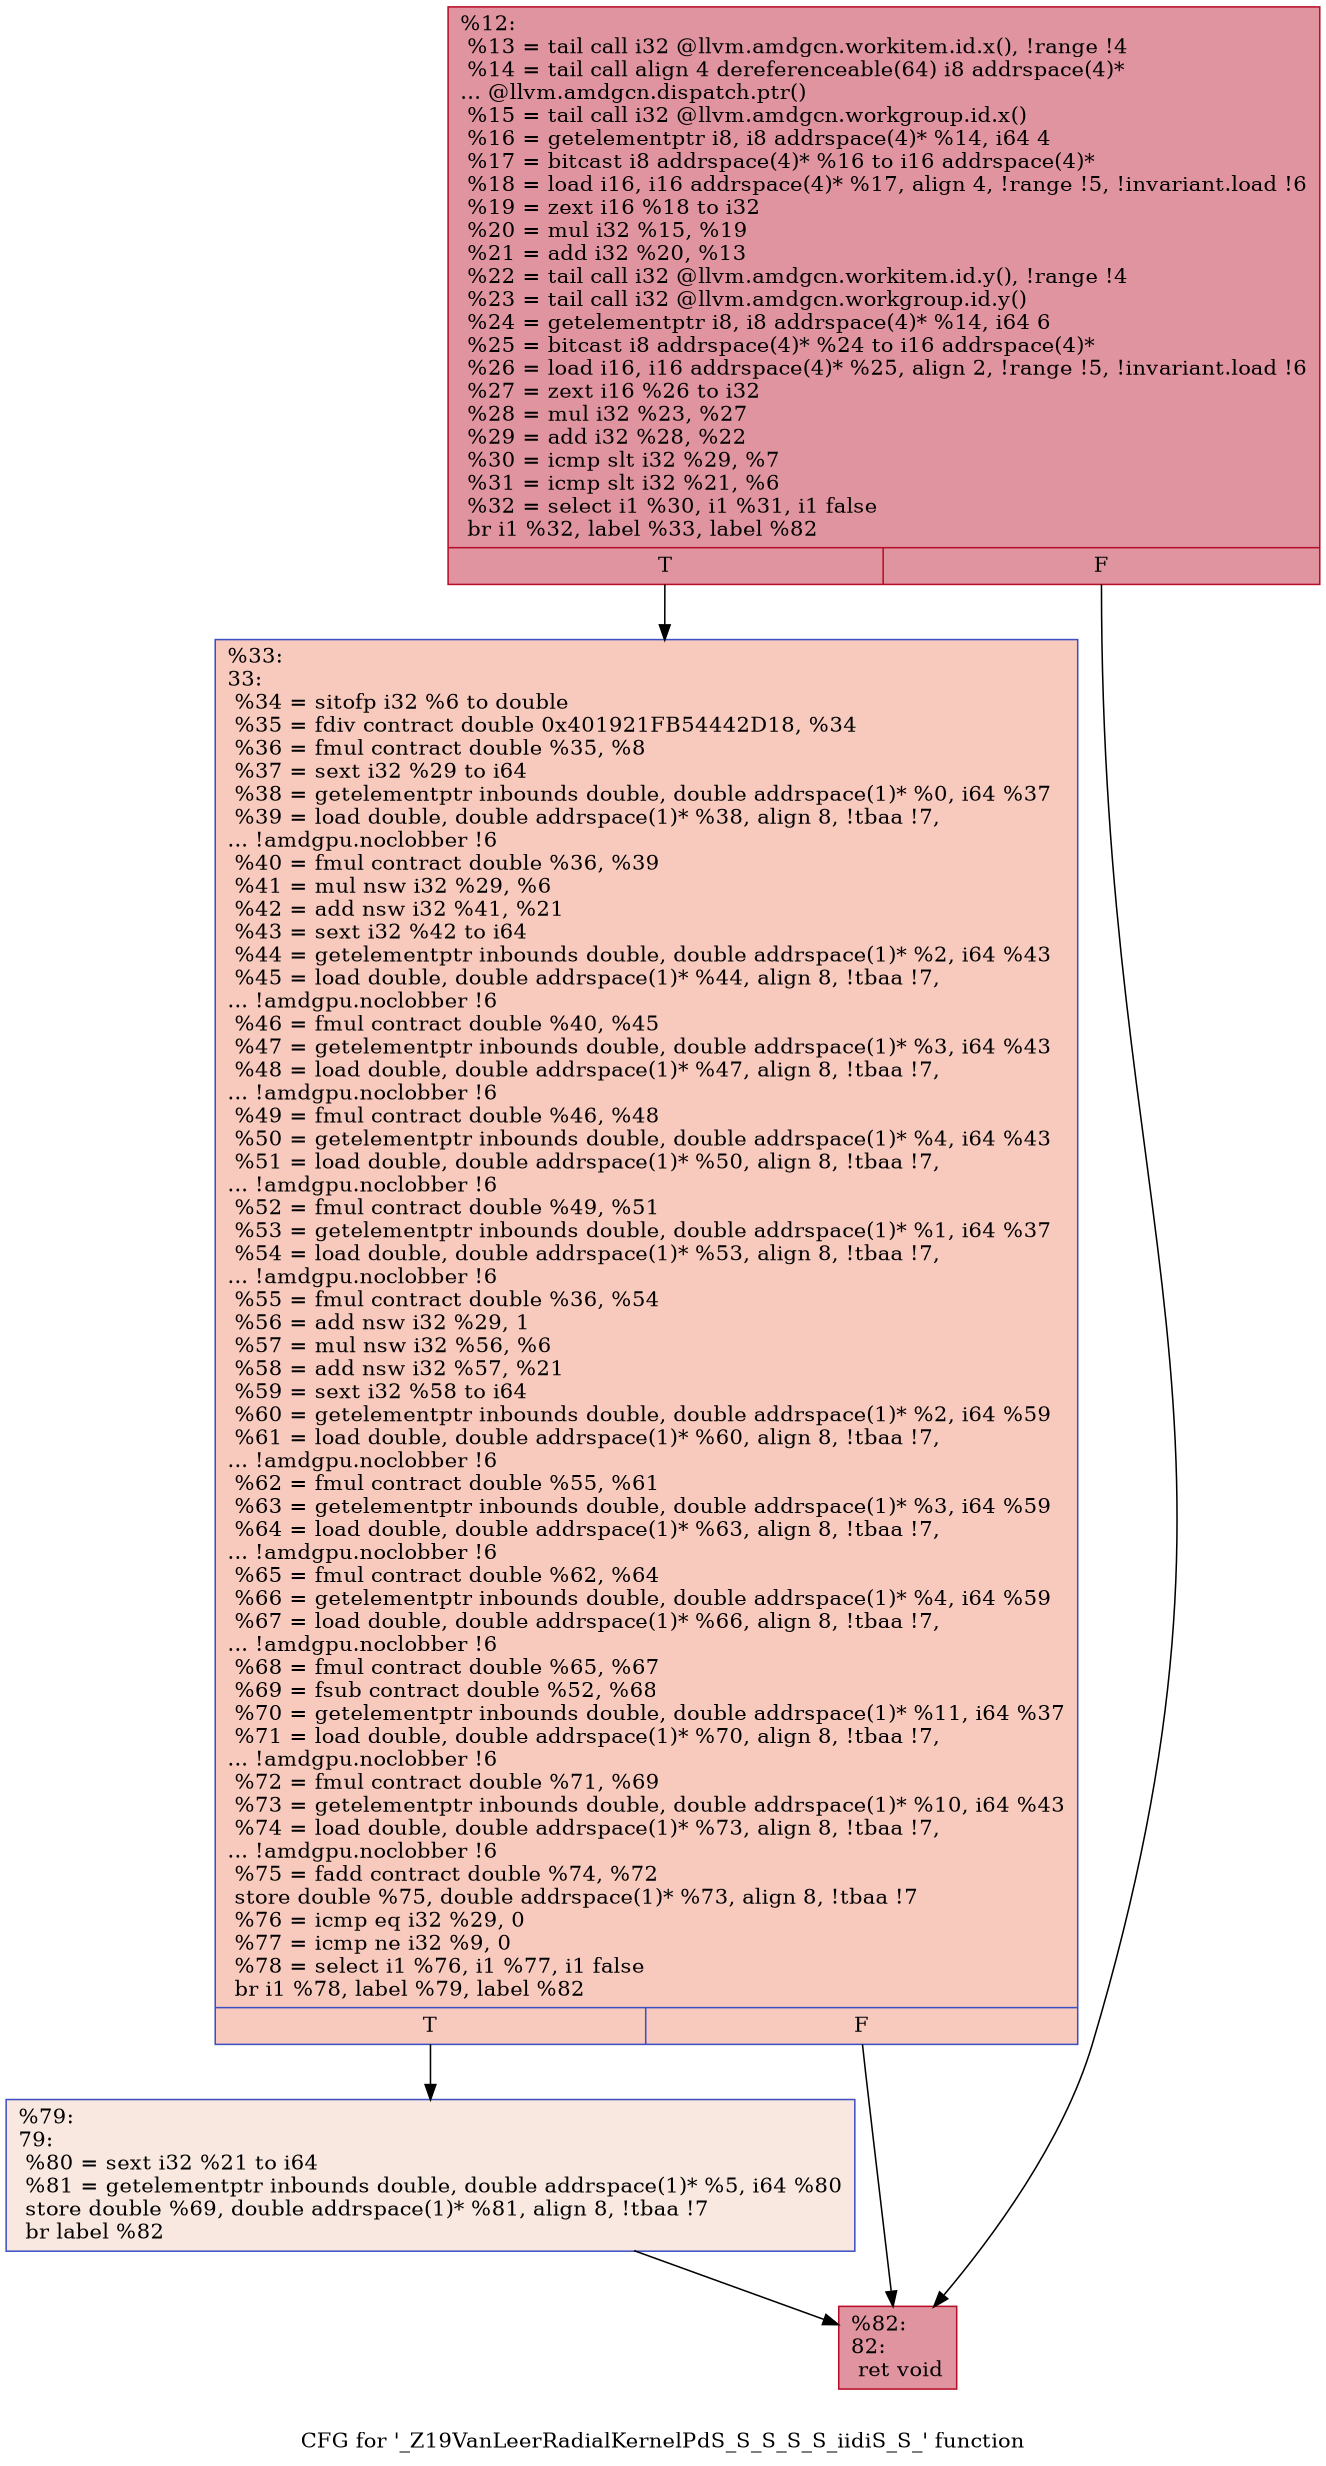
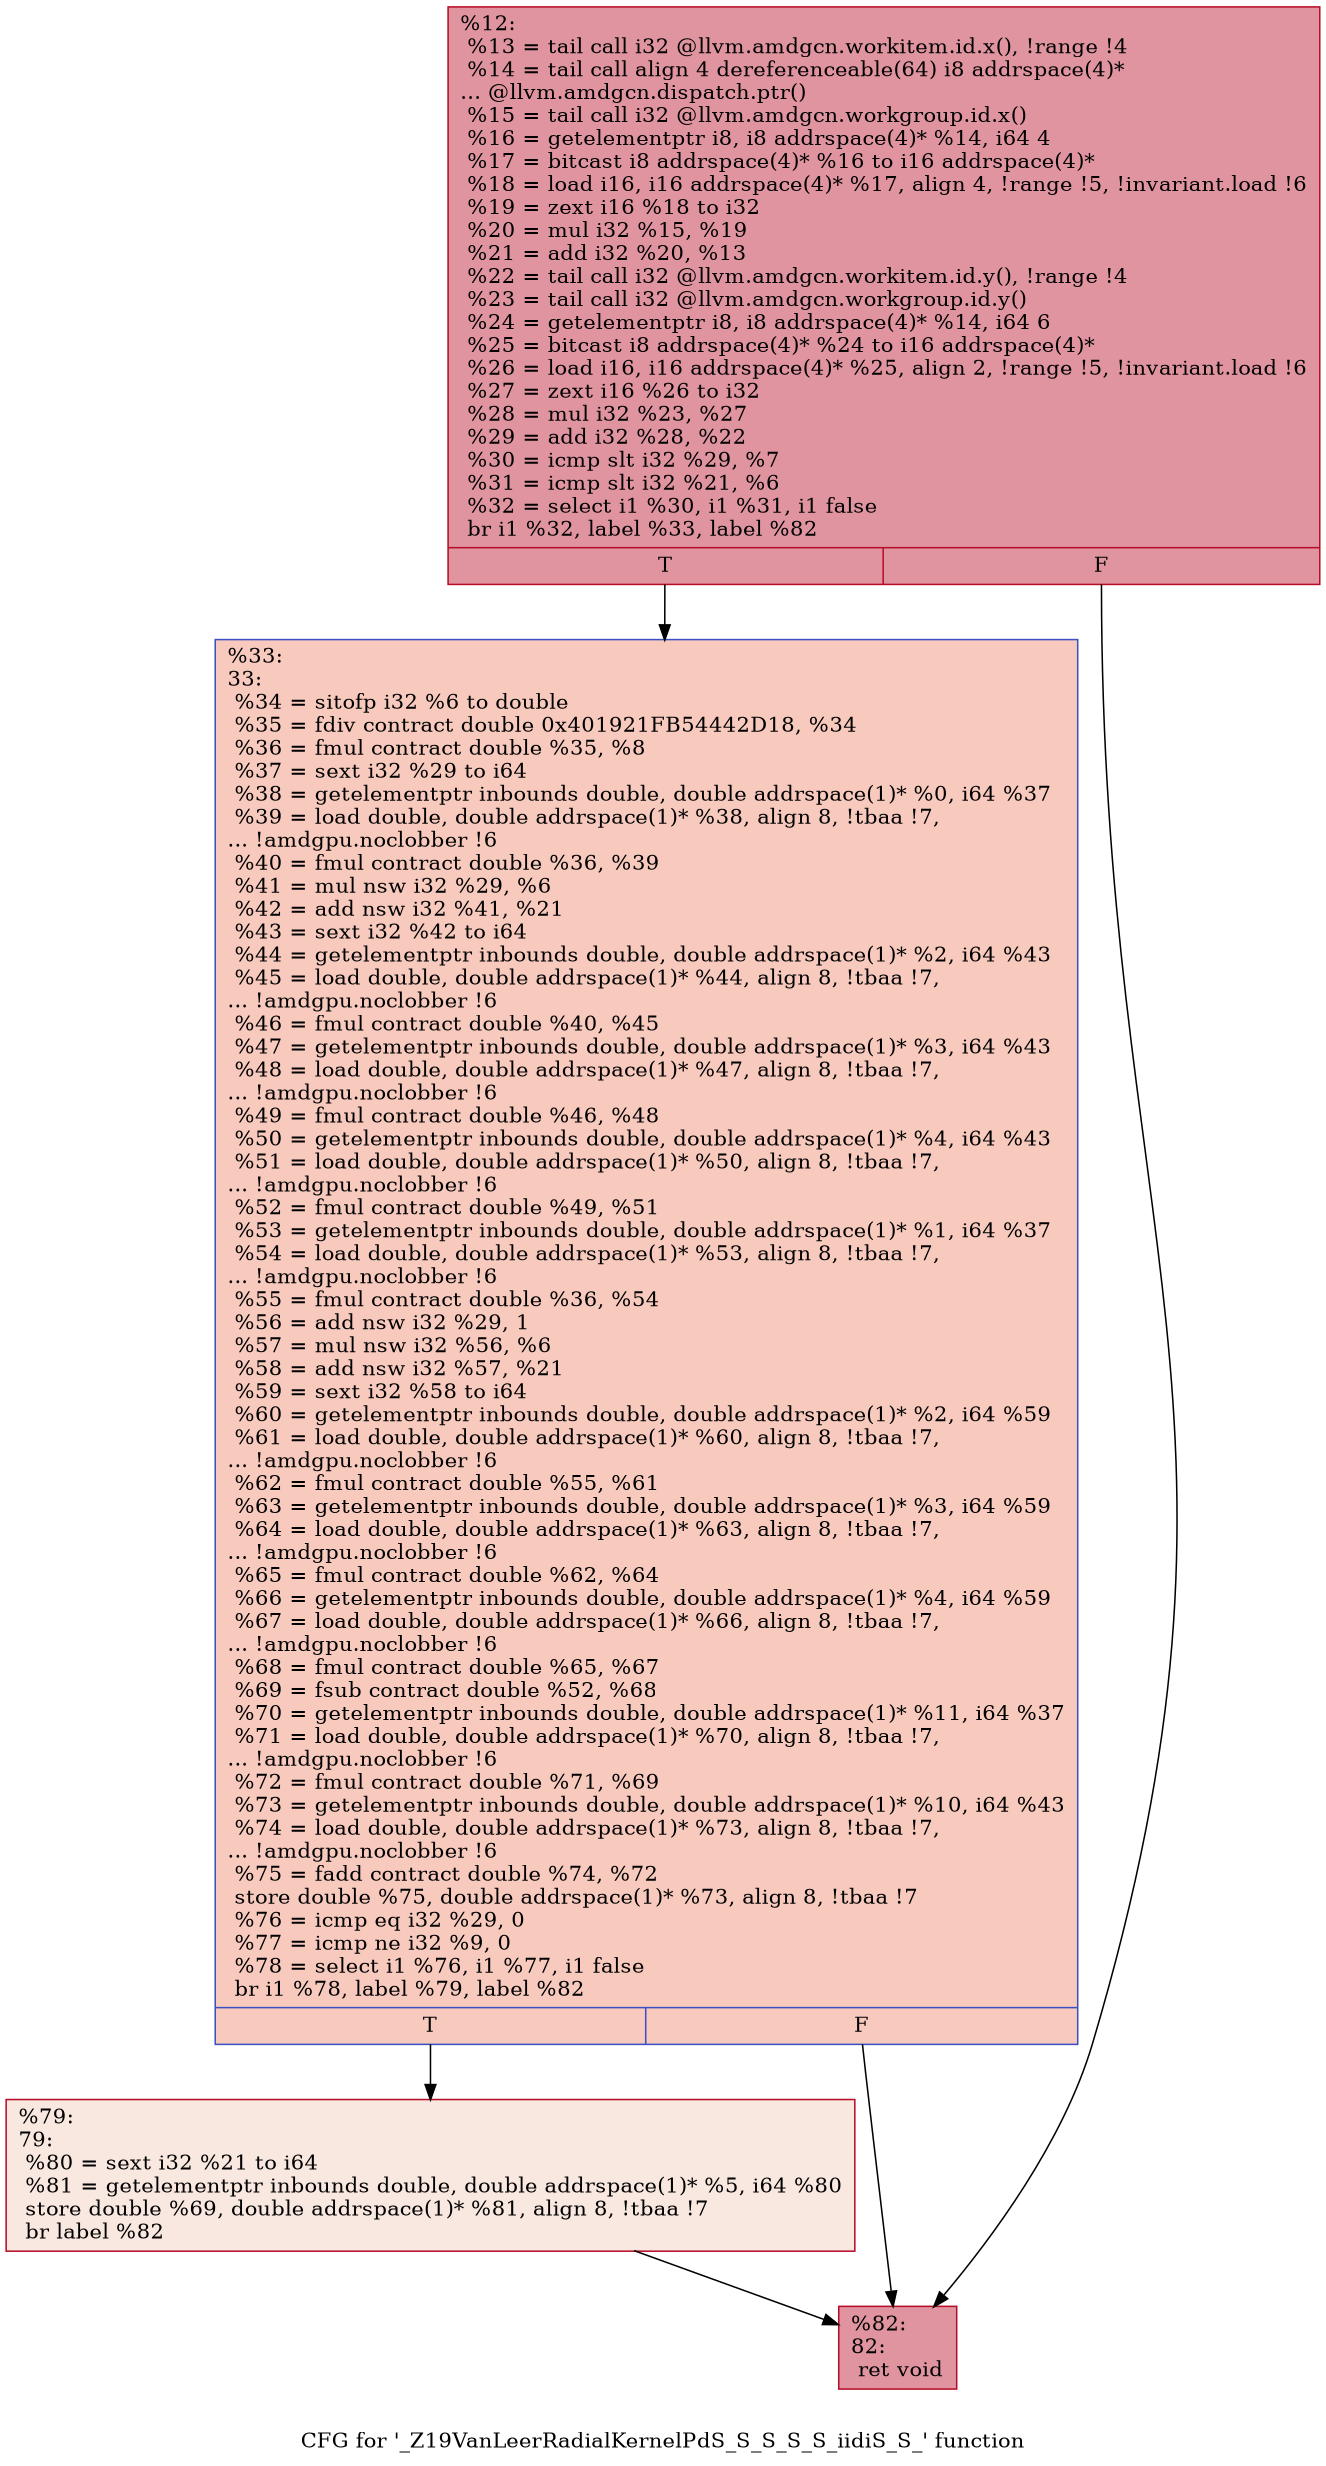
node "%79:": color #3d50c3ff -> #b70d28ff
